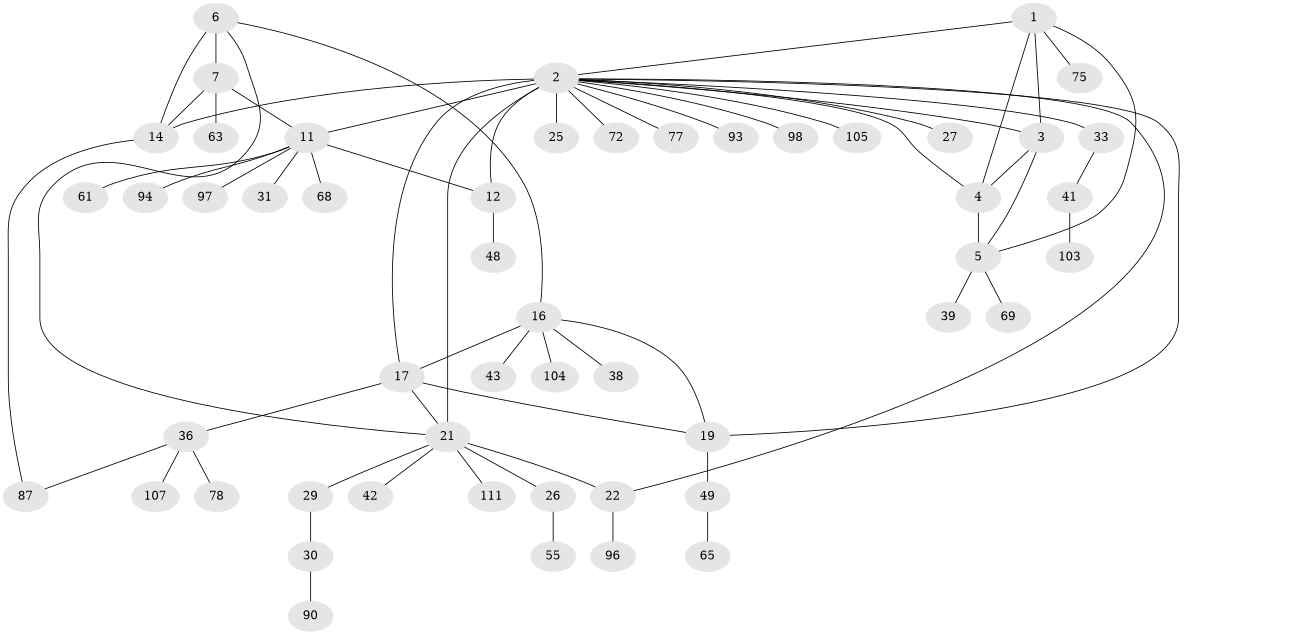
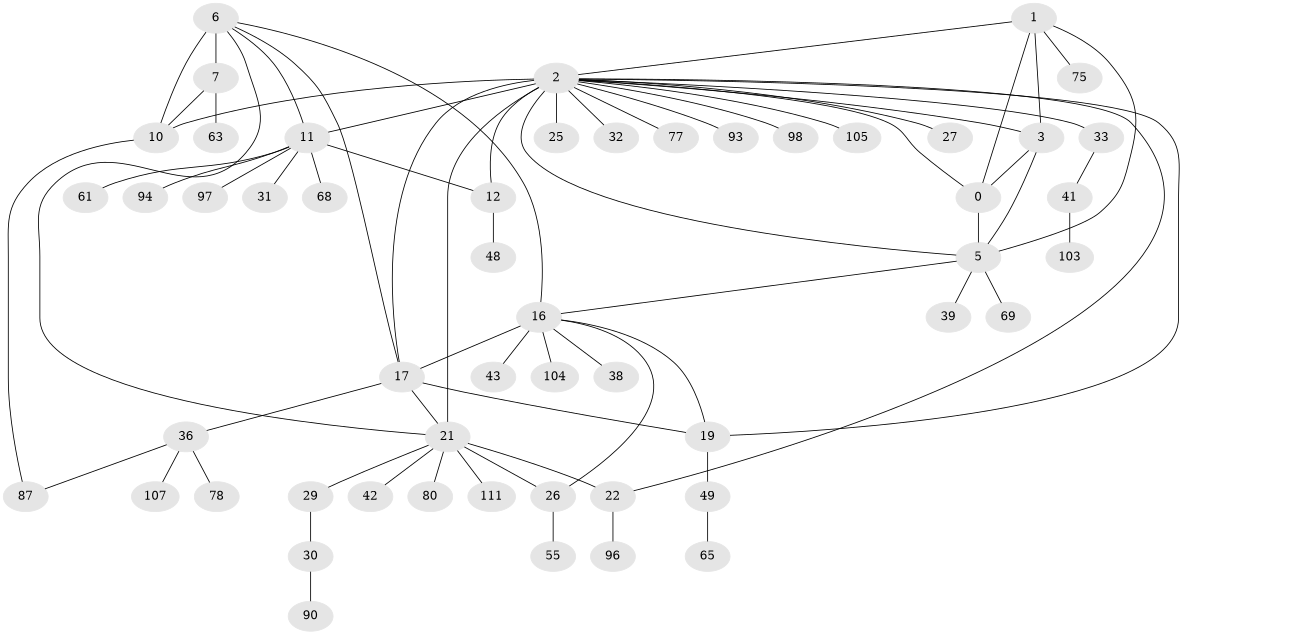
edge "7" -- "11": now "6" -- "11"
node "14": label "14" -> "10"
node "72": label "72" -> "32"
edge "6" -- "17": added
node "4": label "4" -> "0"
edge "2" -- "5": added
edge "5" -- "16": added
edge "16" -- "26": added
node "80": added
